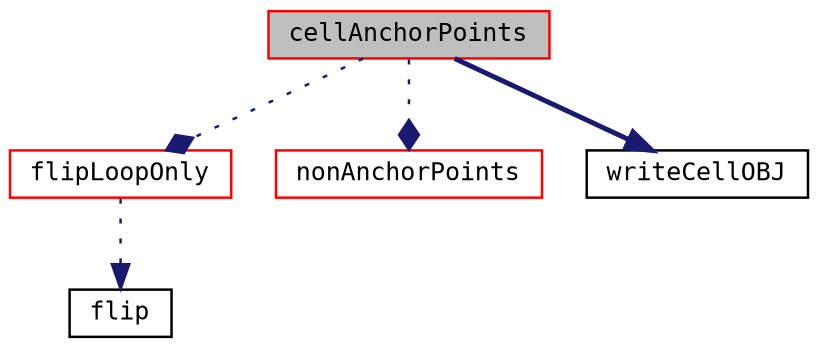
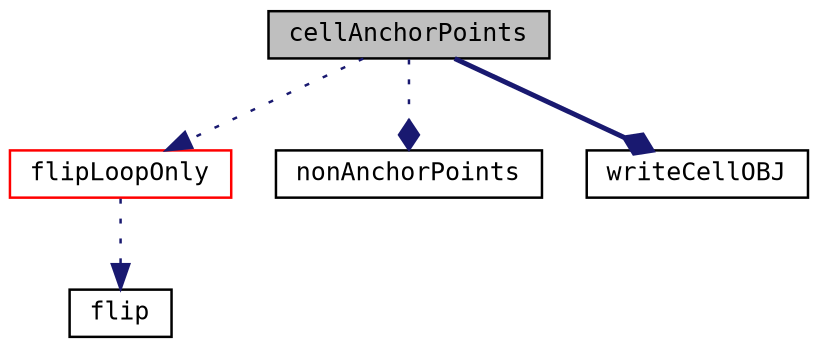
node "cellAnchorPoints": color red -> black
edge "cellAnchorPoints" -> "flipLoopOnly": arrowhead diamond -> normal
edge "cellAnchorPoints" -> "writeCellOBJ": arrowhead normal -> diamond
node "nonAnchorPoints": color red -> black
